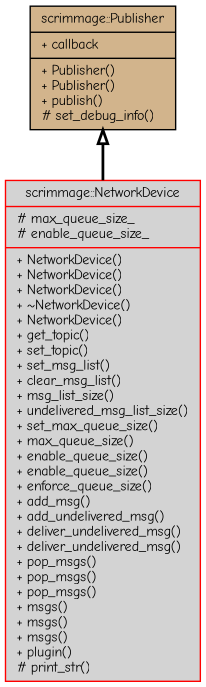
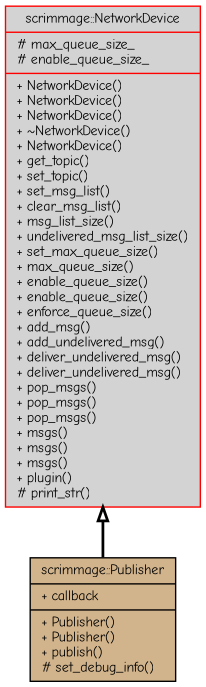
edge "scrimmage::NetworkDevice" -> "scrimmage::Publisher": reversed
